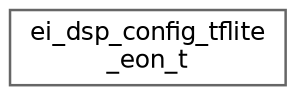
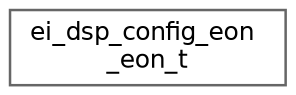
node "ei_dsp_config_tflite _eon_t": label "ei_dsp_config_tflite _eon_t" -> "ei_dsp_config_eon _eon_t"
